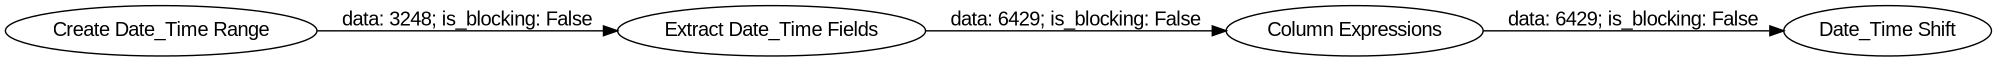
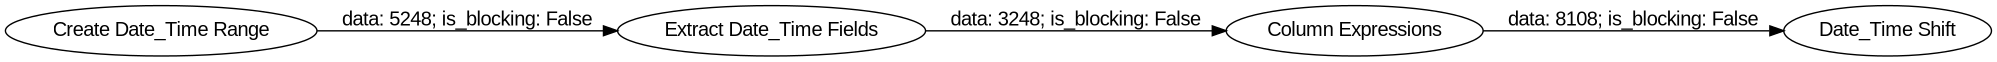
edge "Create Date_Time Range" -> "Extract Date_Time Fields": label "data: 3248; is_blocking: False" -> "data: 5248; is_blocking: False"
edge "Extract Date_Time Fields" -> "Column Expressions": label "data: 6429; is_blocking: False" -> "data: 3248; is_blocking: False"
edge "Column Expressions" -> "Date_Time Shift": label "data: 6429; is_blocking: False" -> "data: 8108; is_blocking: False"
